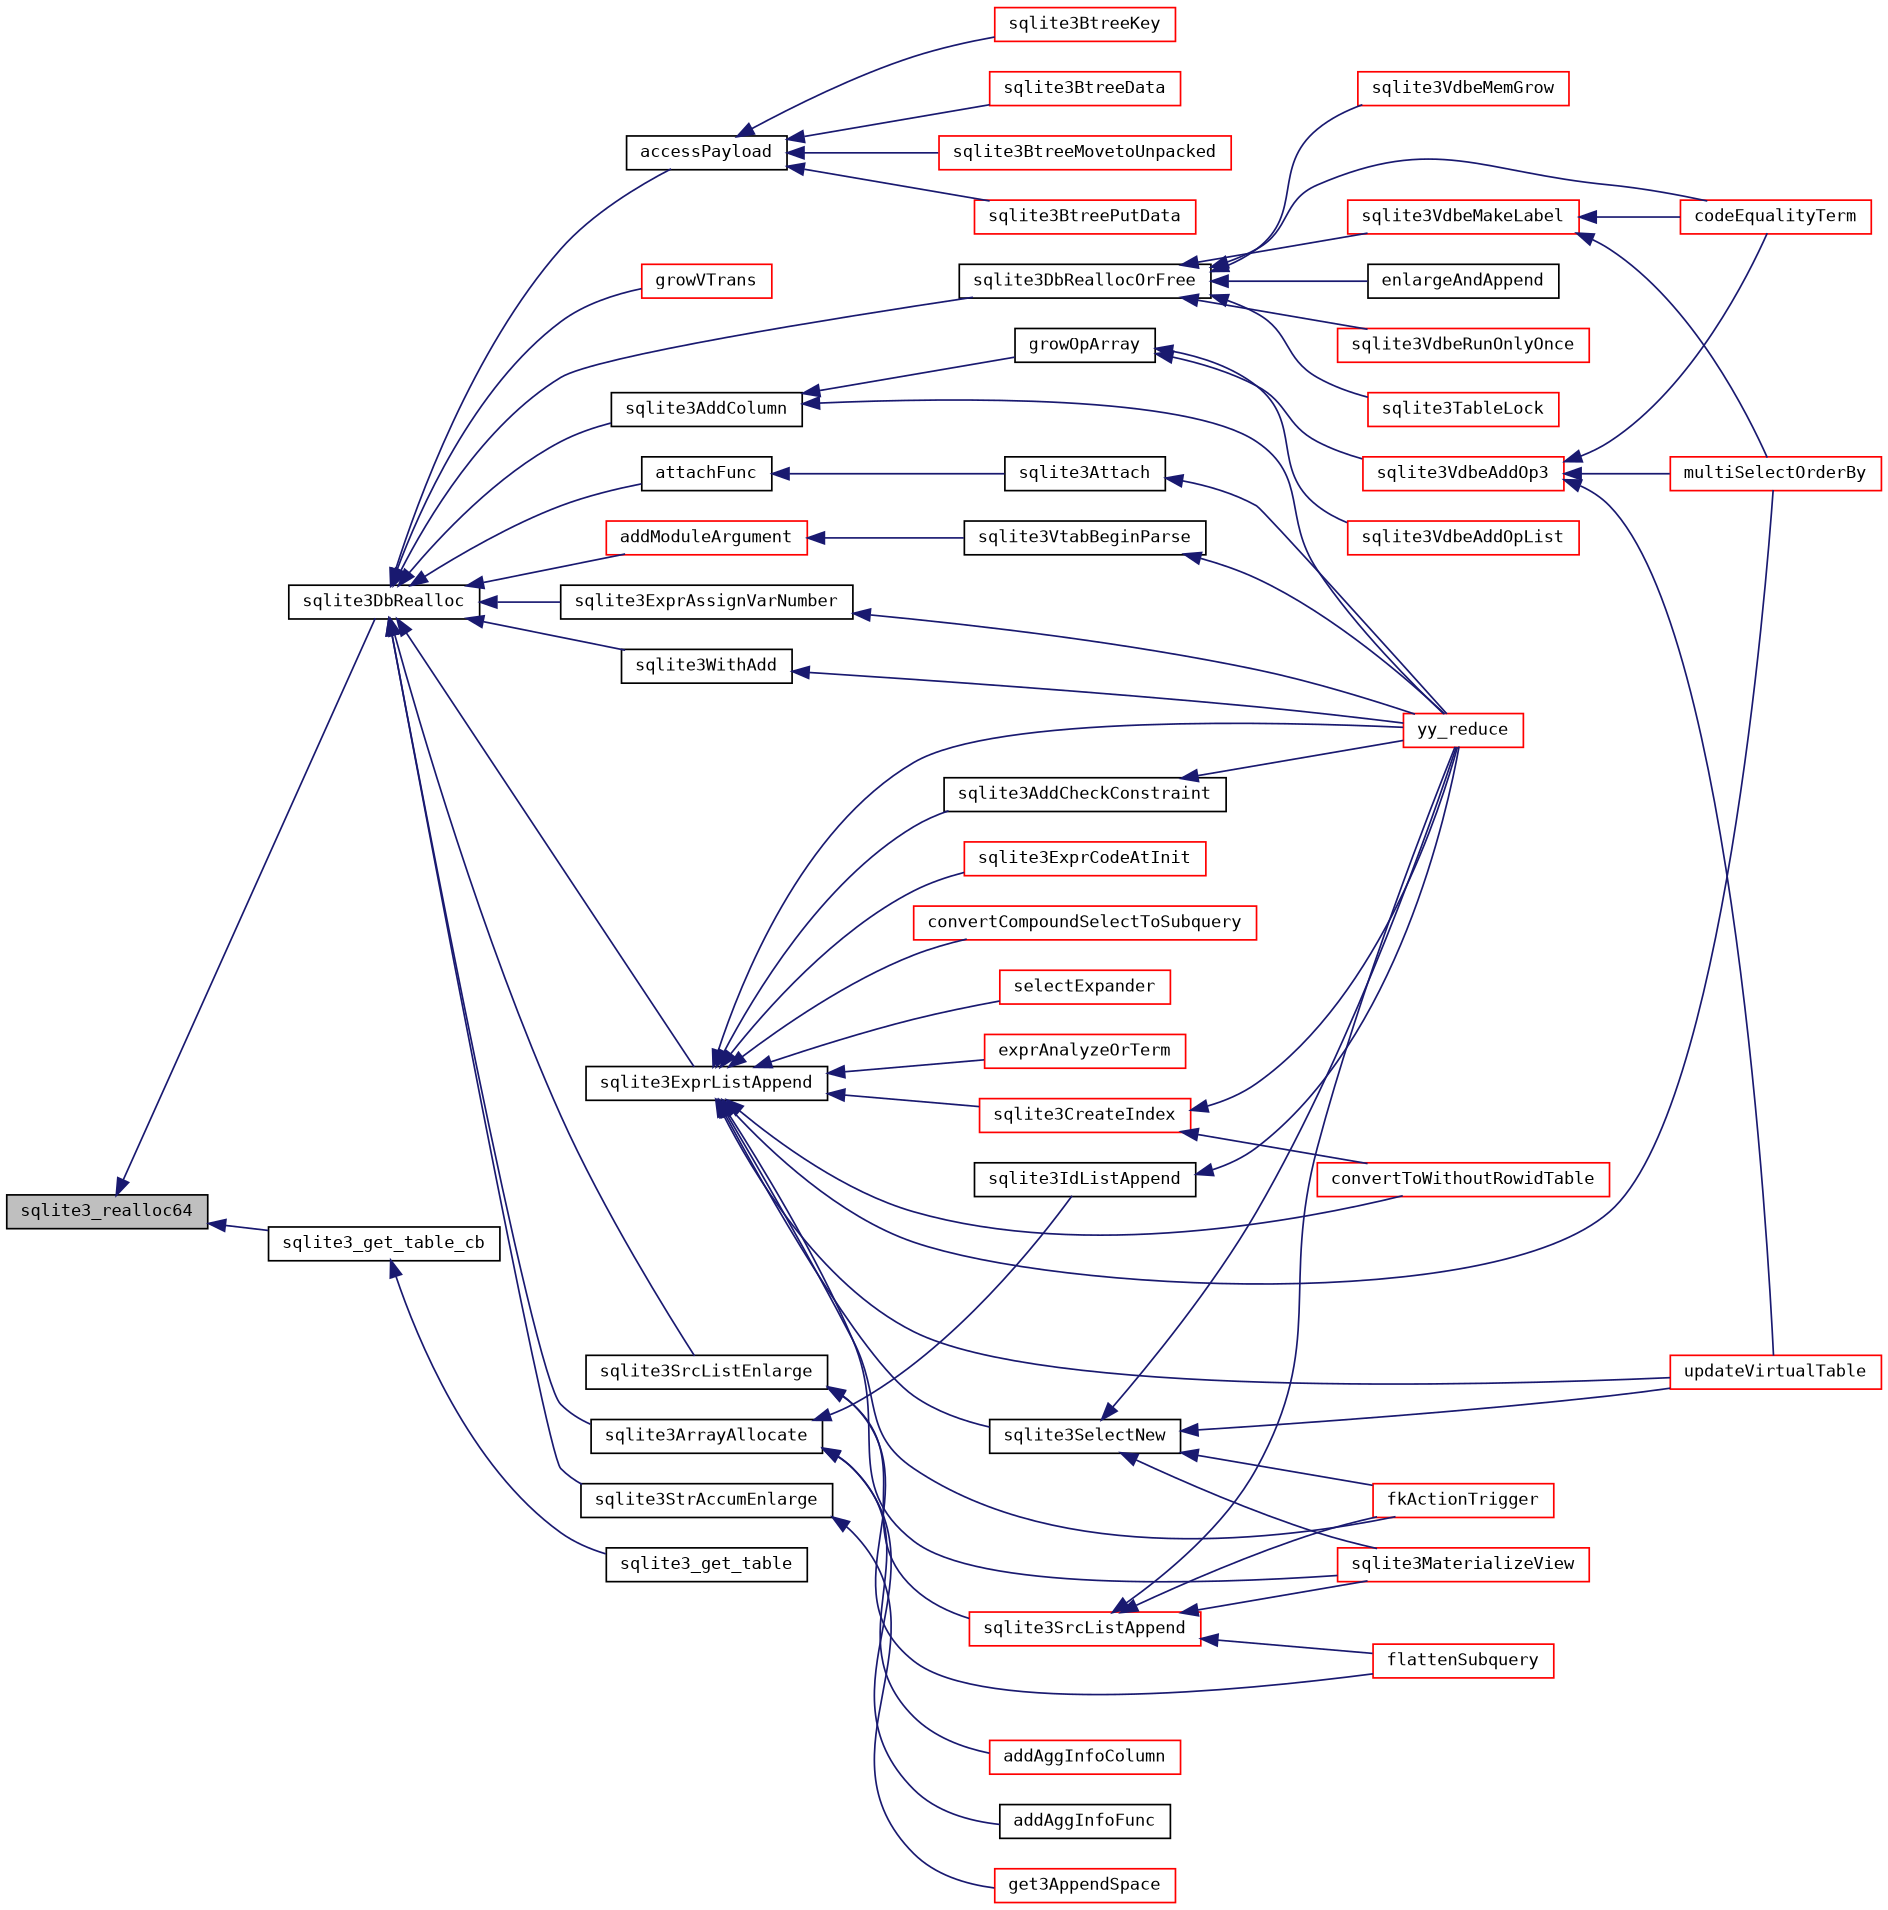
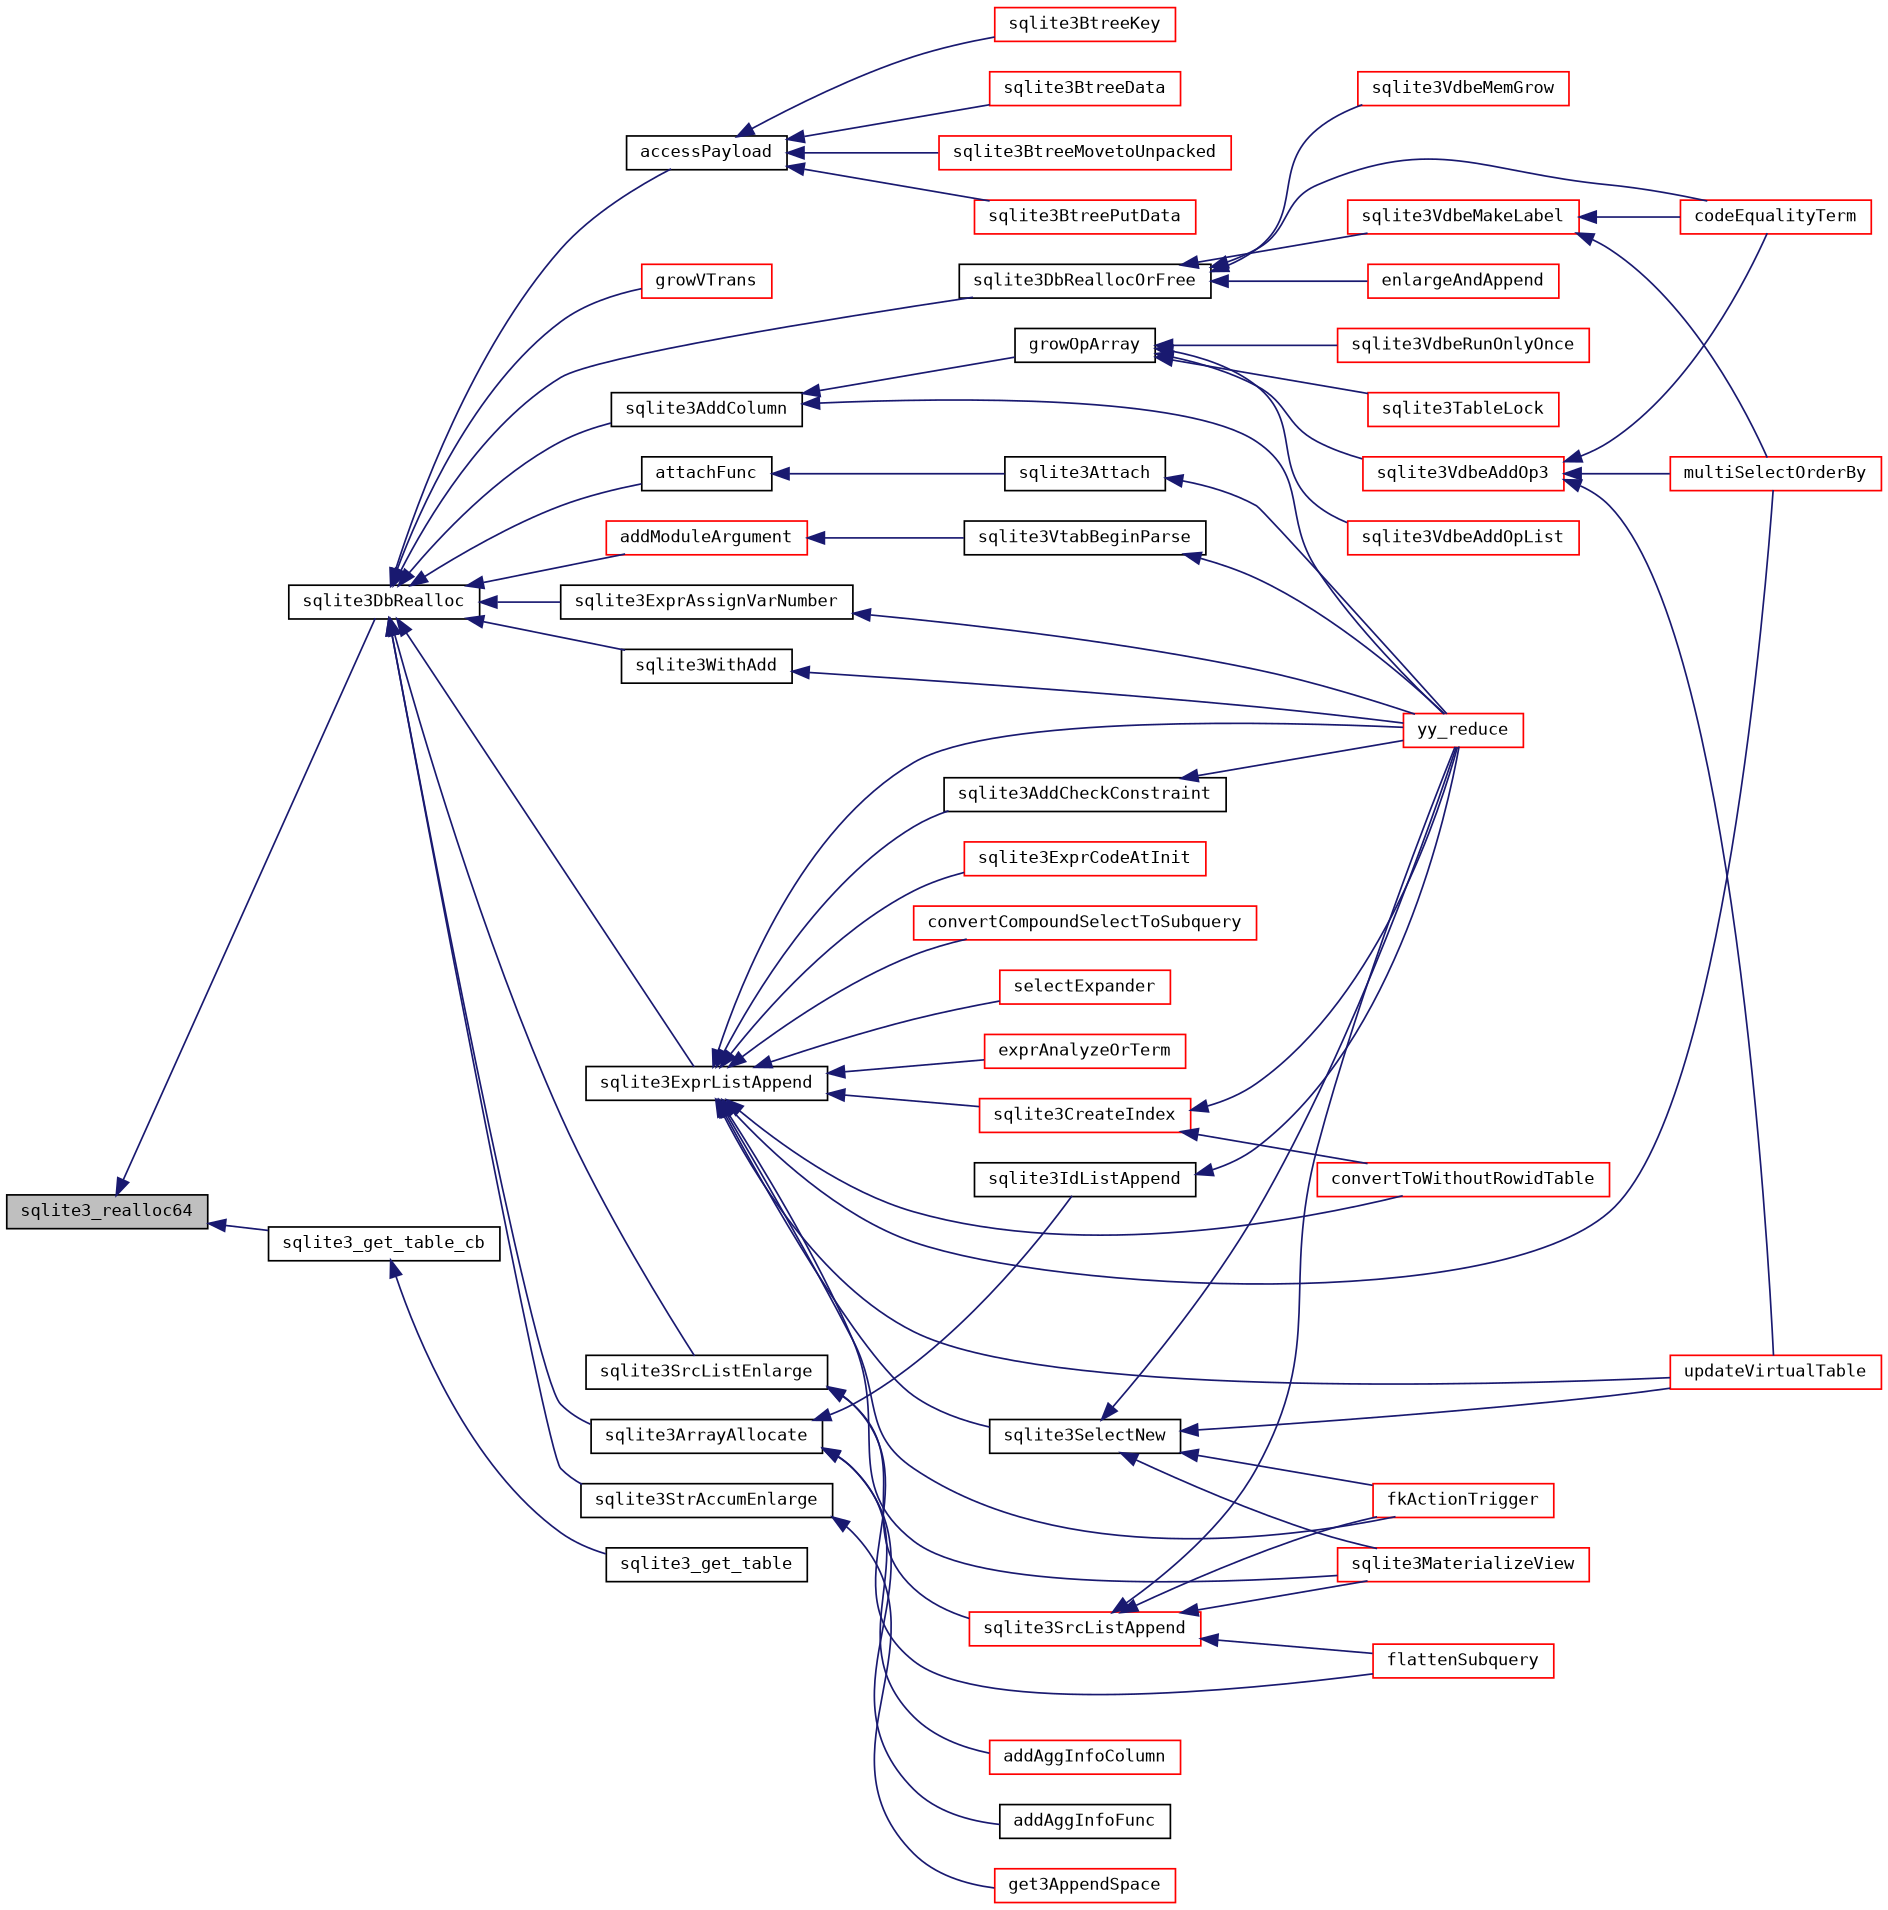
node "enlargeAndAppend": color black -> red
edge "sqlite3VdbeRunOnlyOnce" -> "sqlite3DbReallocOrFree": now "sqlite3VdbeRunOnlyOnce" -> "growOpArray"
edge "sqlite3TableLock" -> "sqlite3DbReallocOrFree": now "sqlite3TableLock" -> "growOpArray"
